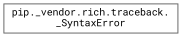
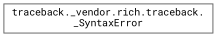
node "pip._vendor.rich.traceback. _SyntaxError": label "pip._vendor.rich.traceback. _SyntaxError" -> "traceback._vendor.rich.traceback. _SyntaxError"
